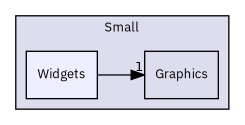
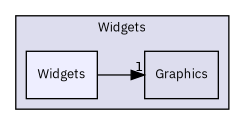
cluster "Small": label "Small" -> "Widgets"
